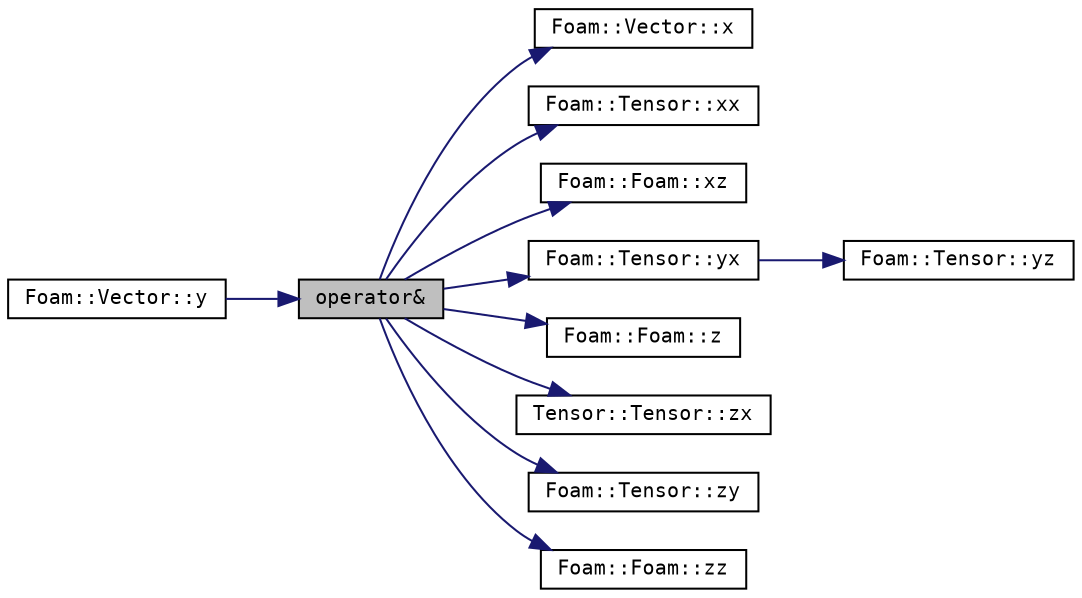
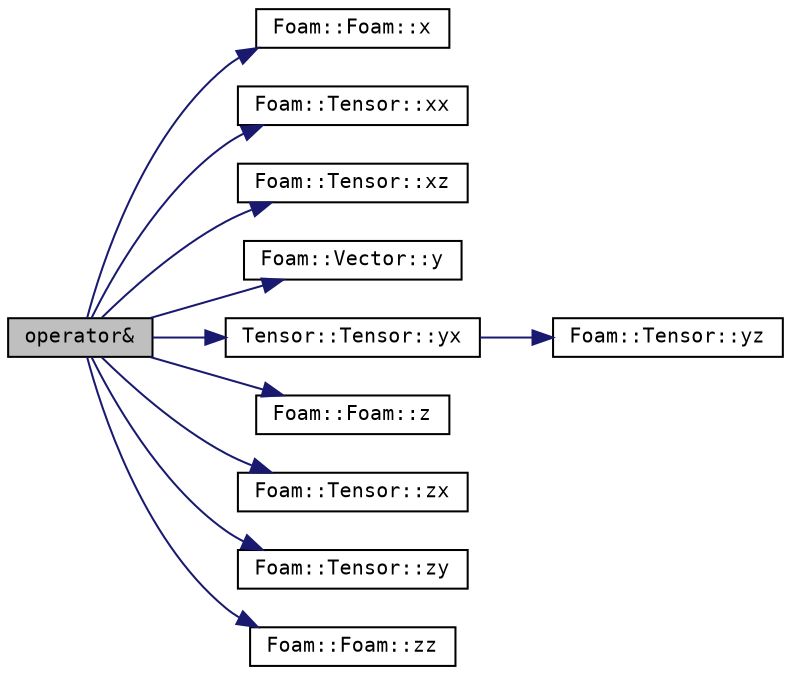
node "Foam::Vector::x": label "Foam::Vector::x" -> "Foam::Foam::x"
node "Foam::Foam::xz": label "Foam::Foam::xz" -> "Foam::Tensor::xz"
node "Foam::Tensor::yx": label "Foam::Tensor::yx" -> "Tensor::Tensor::yx"
edge "Foam::Vector::y" -> "operator&": reversed
node "Tensor::Tensor::zx": label "Tensor::Tensor::zx" -> "Foam::Tensor::zx"
